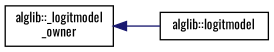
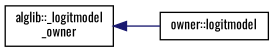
node "alglib::logitmodel": label "alglib::logitmodel" -> "owner::logitmodel"
